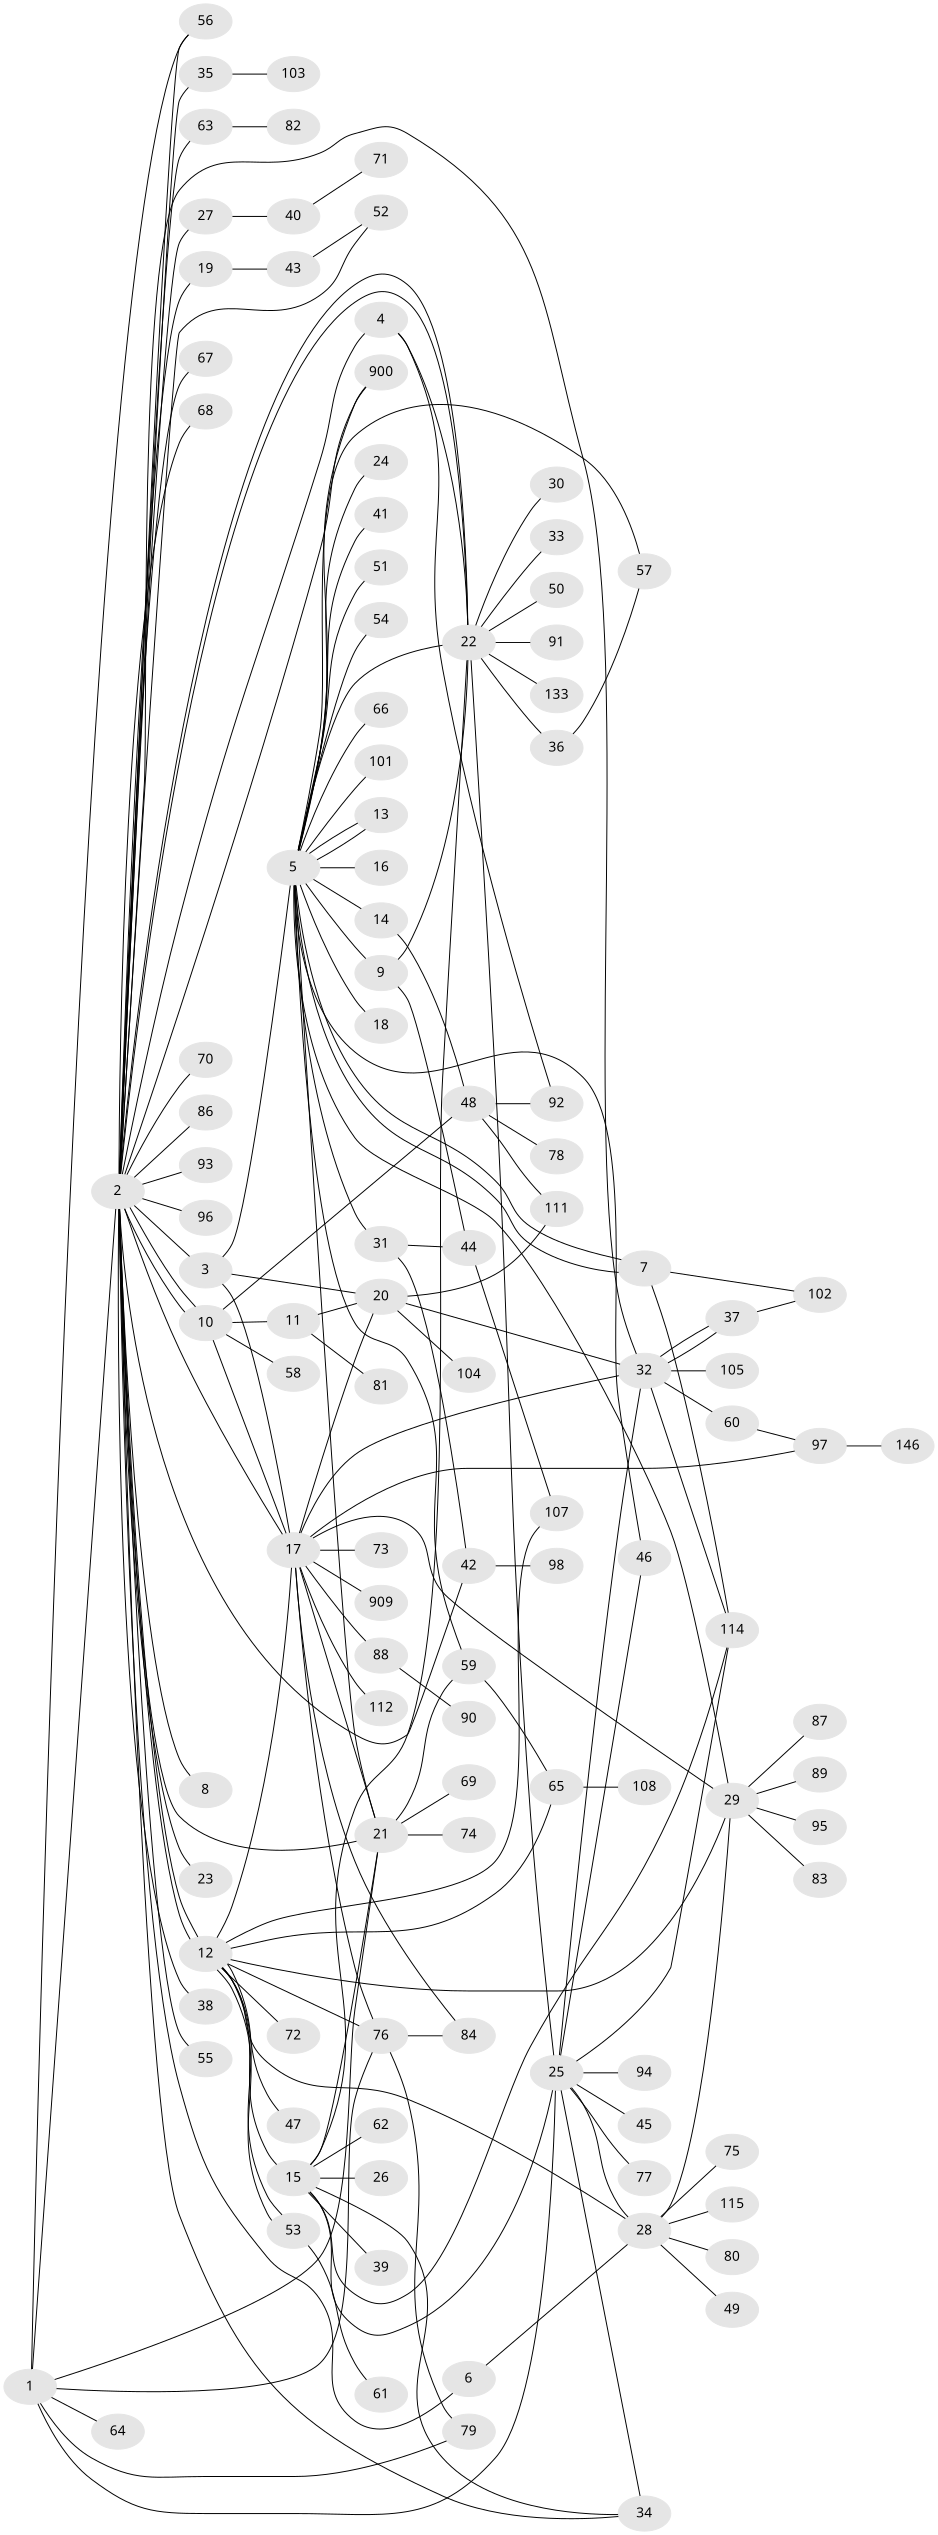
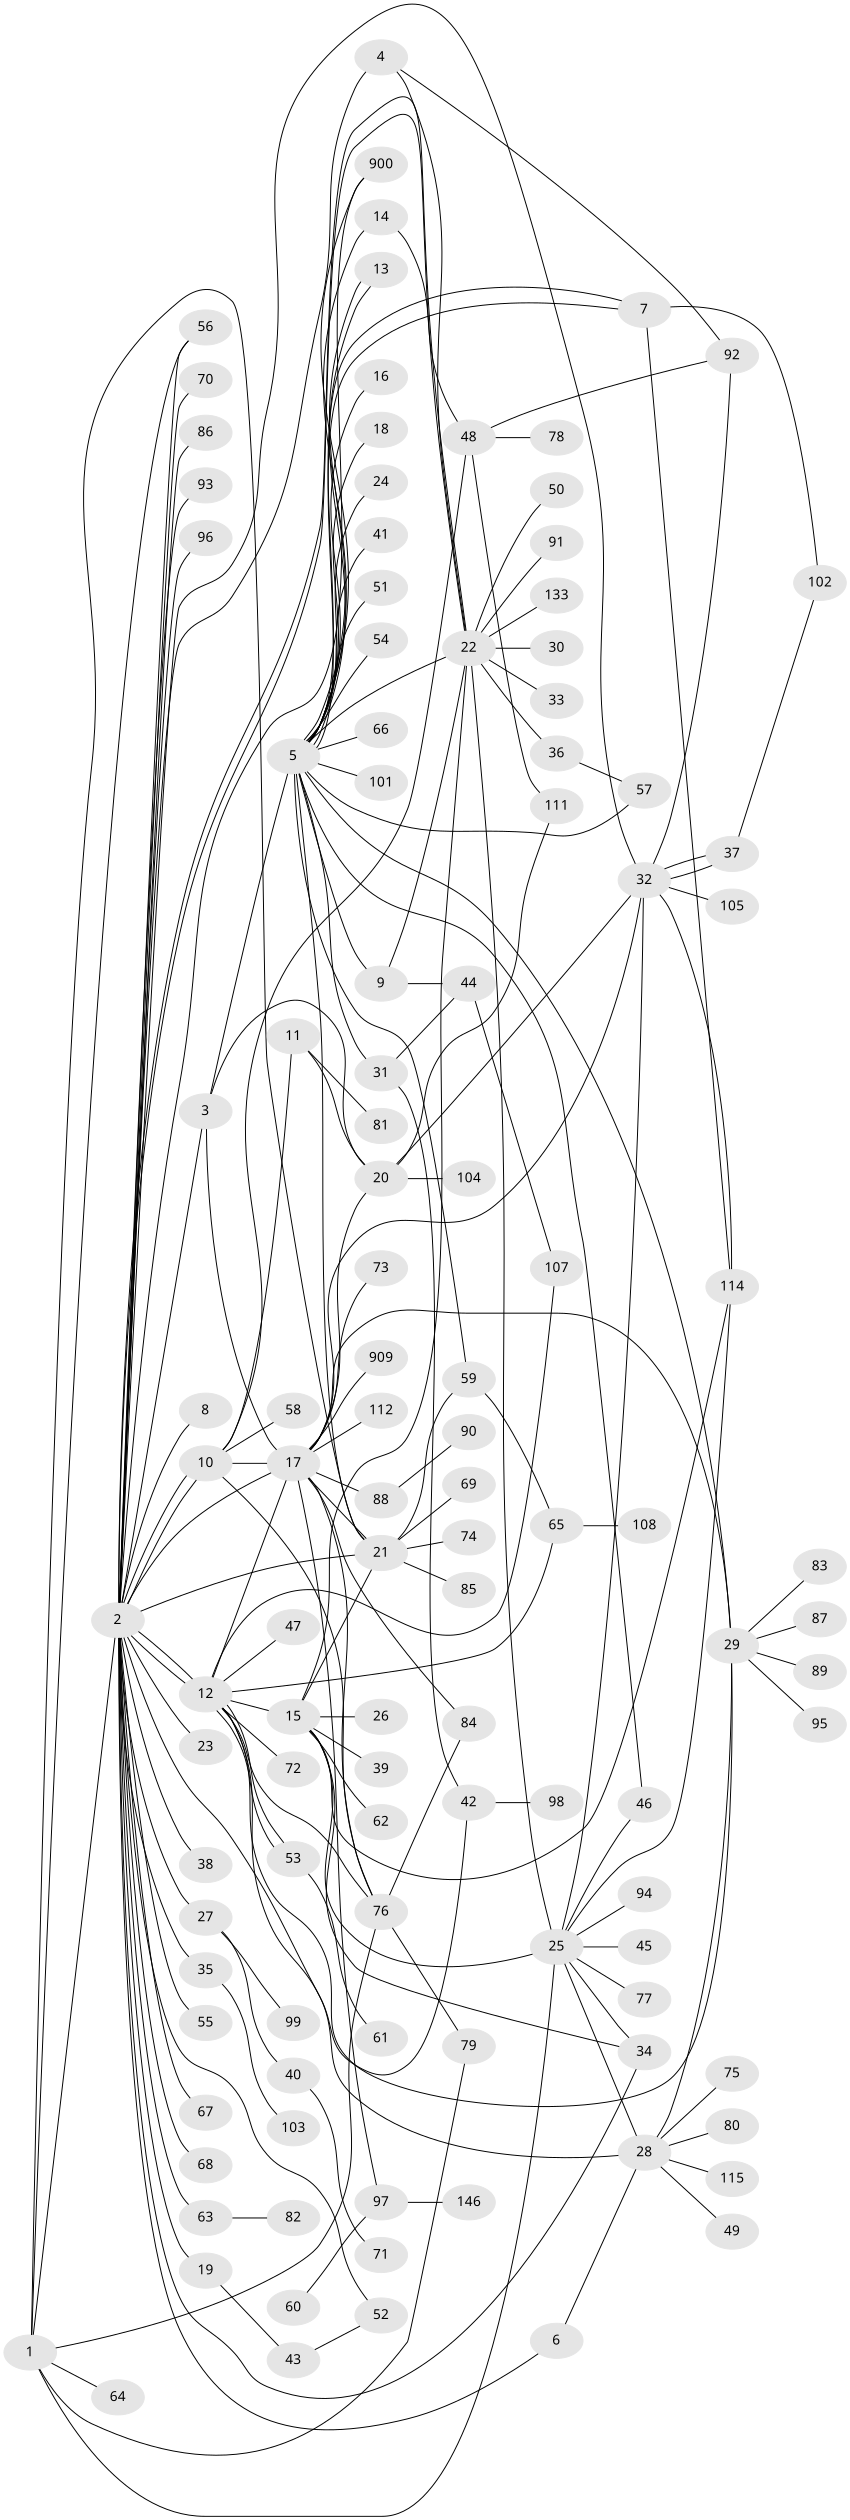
edge "32" -- "60": now "32" -- "92"
node "85": added
edge "10" -- "76": added
node "99": added
